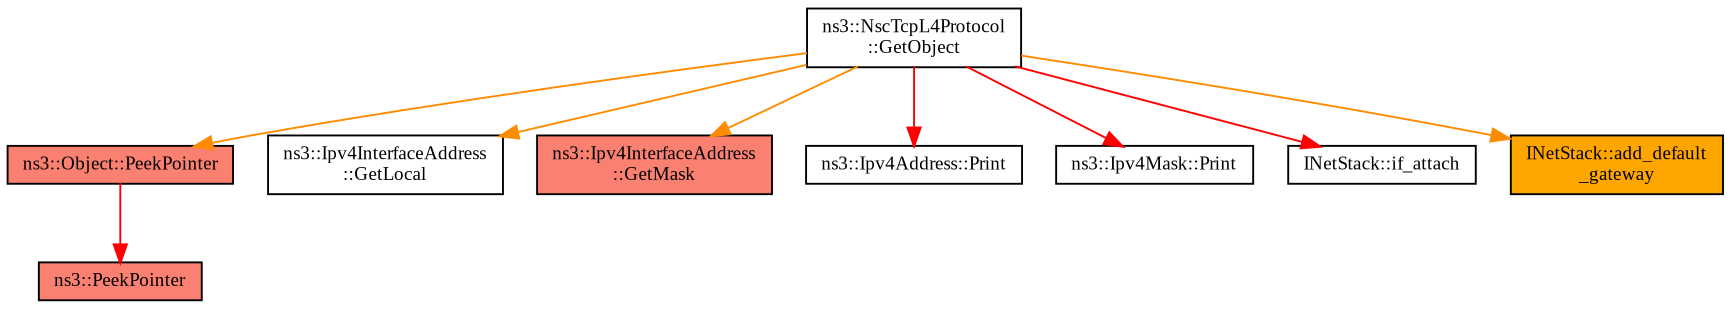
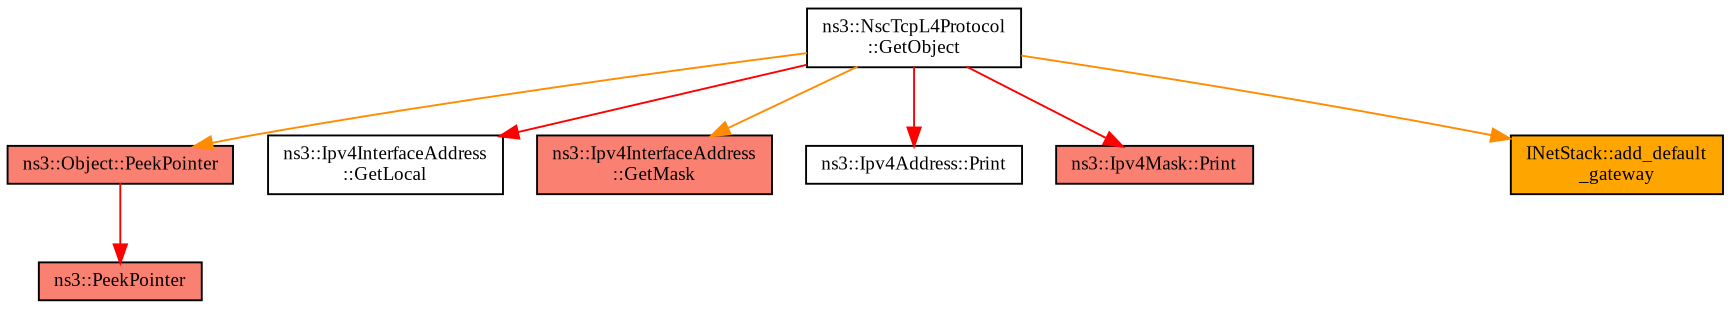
edge "ns3::NscTcpL4Protocol ::GetObject" -> "ns3::Ipv4InterfaceAddress ::GetLocal": color darkorange -> red
node "ns3::Ipv4Mask::Print": fillcolor white -> salmon
node "INetStack::if_attach": removed
